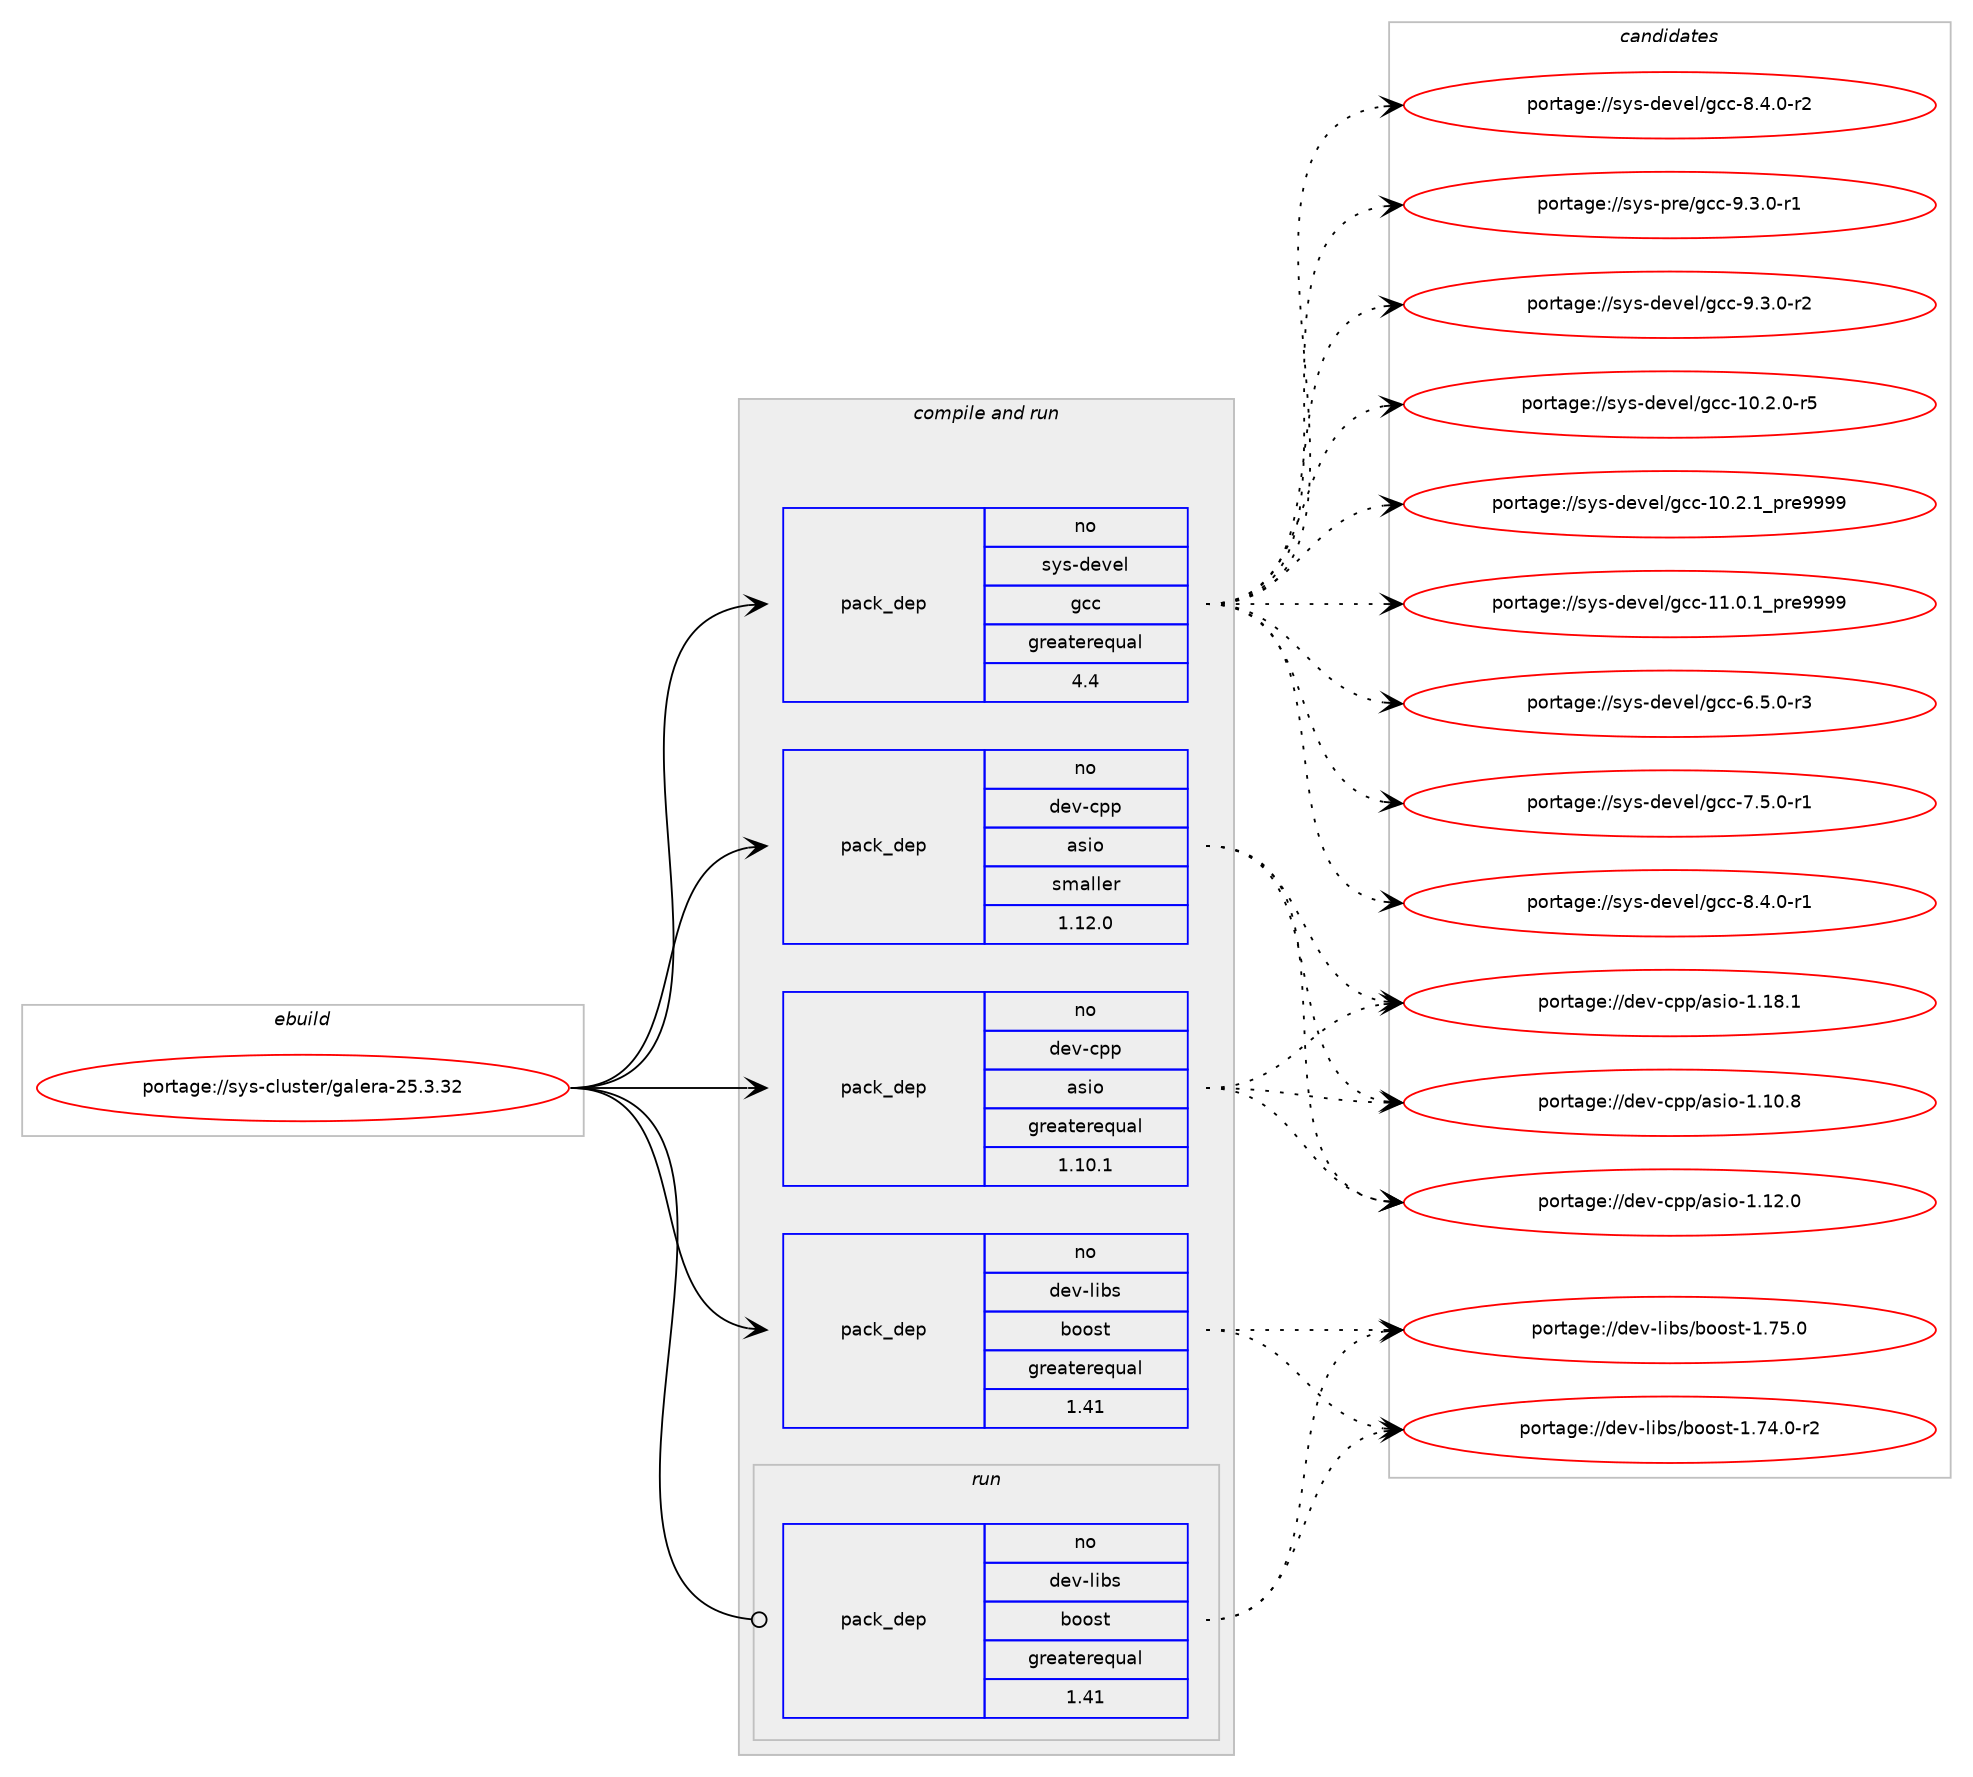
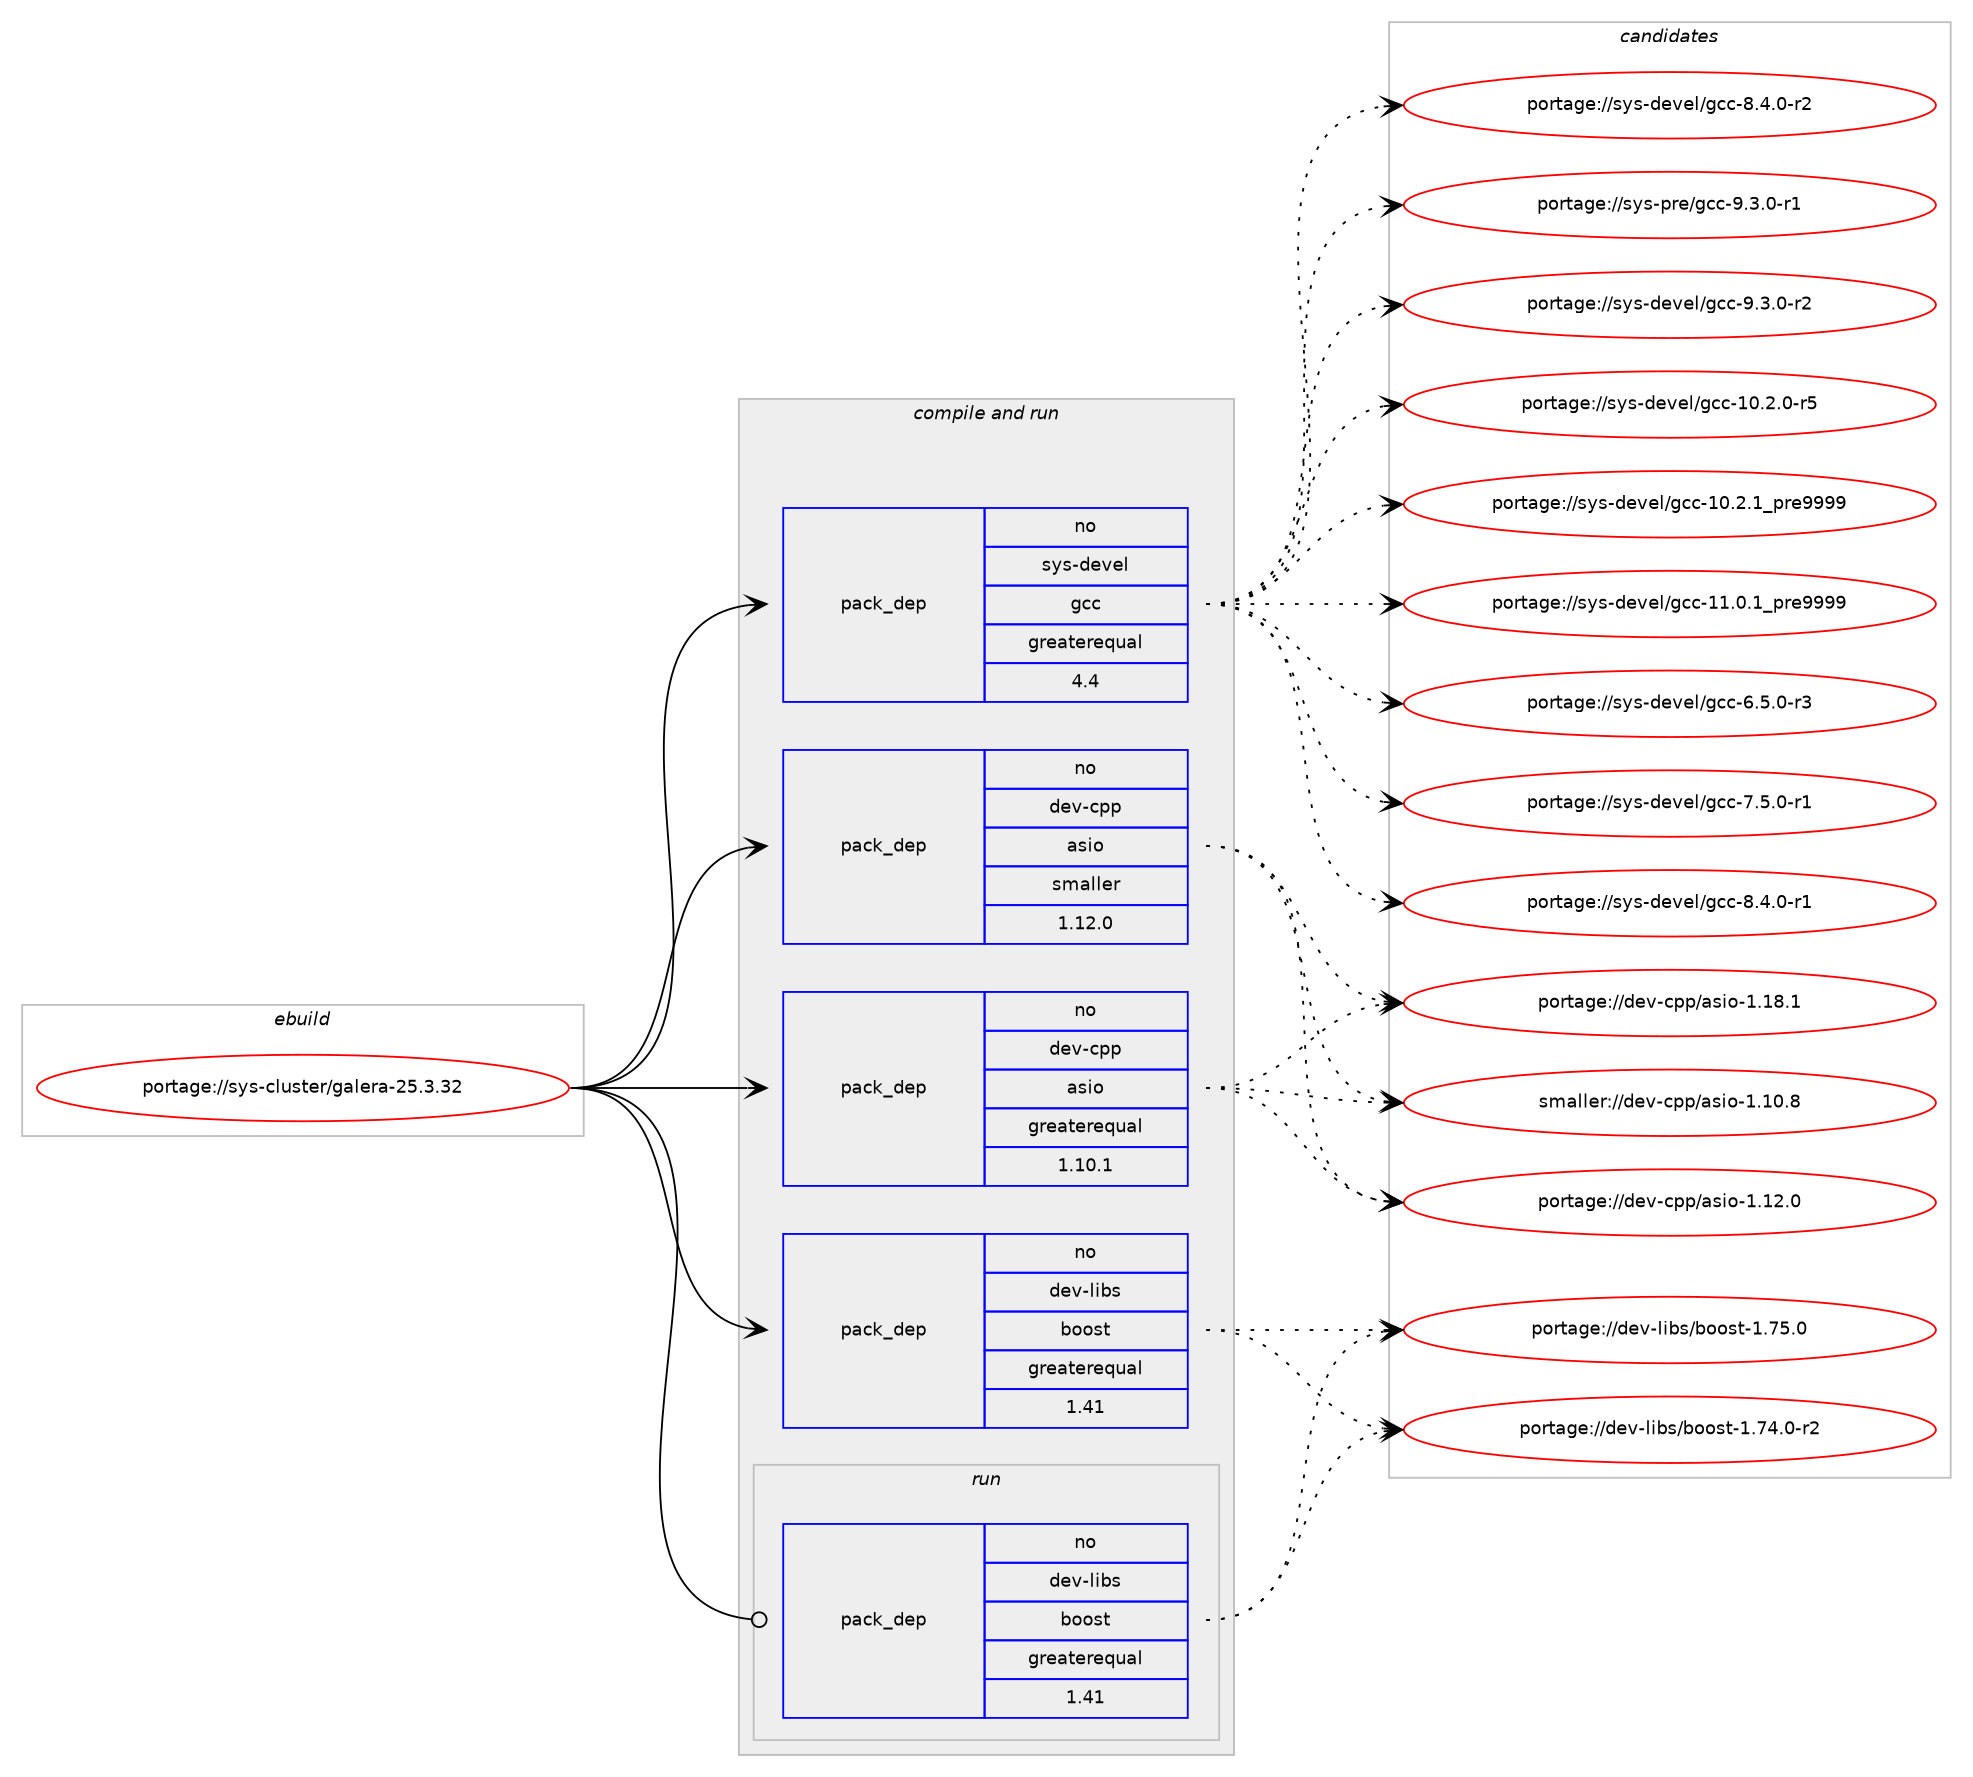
node "portage://dev-cpp/asio-1.10.8": label "portage://dev-cpp/asio-1.10.8" -> "smaller://dev-cpp/asio-1.10.8"
